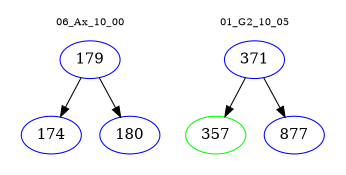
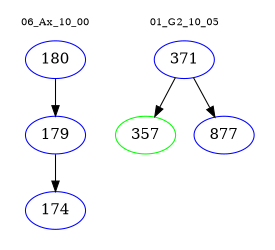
edge "179" -> "180": reversed
